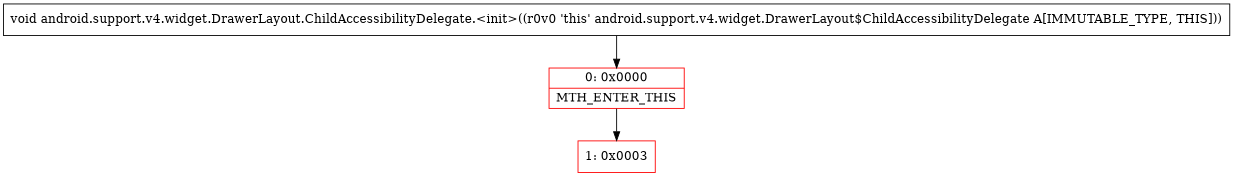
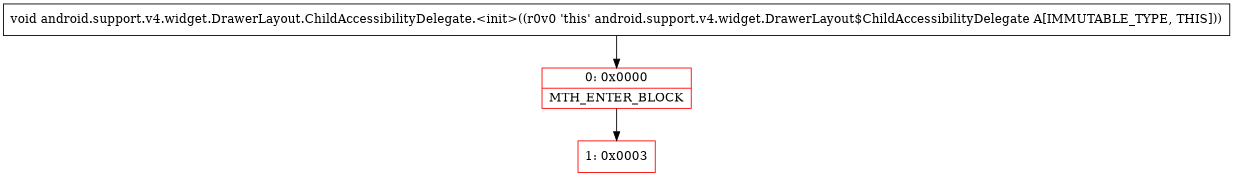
node "0: 0x0000": text "MTH_ENTER_THIS" -> "MTH_ENTER_BLOCK"
